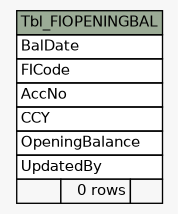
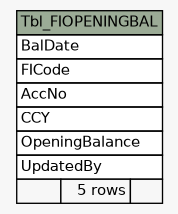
node "Tbl_FIOPENINGBAL": text "0 rows" -> "5 rows"
